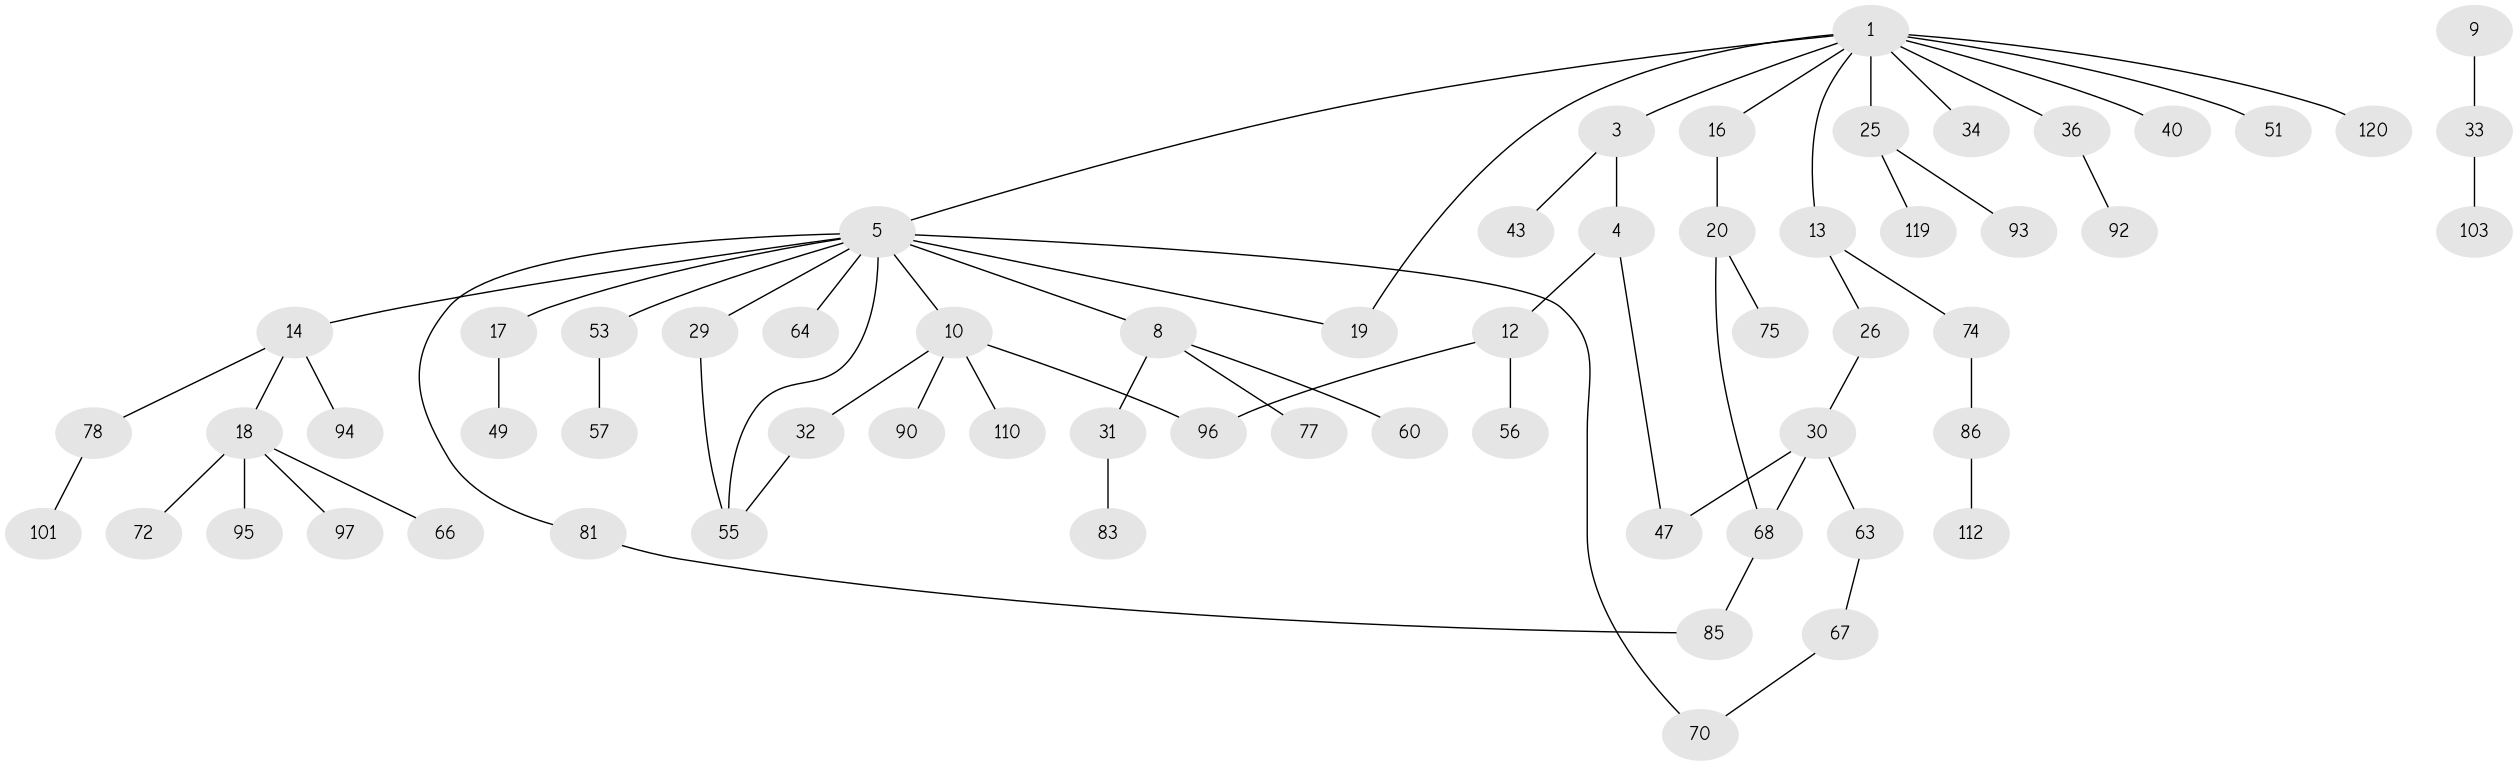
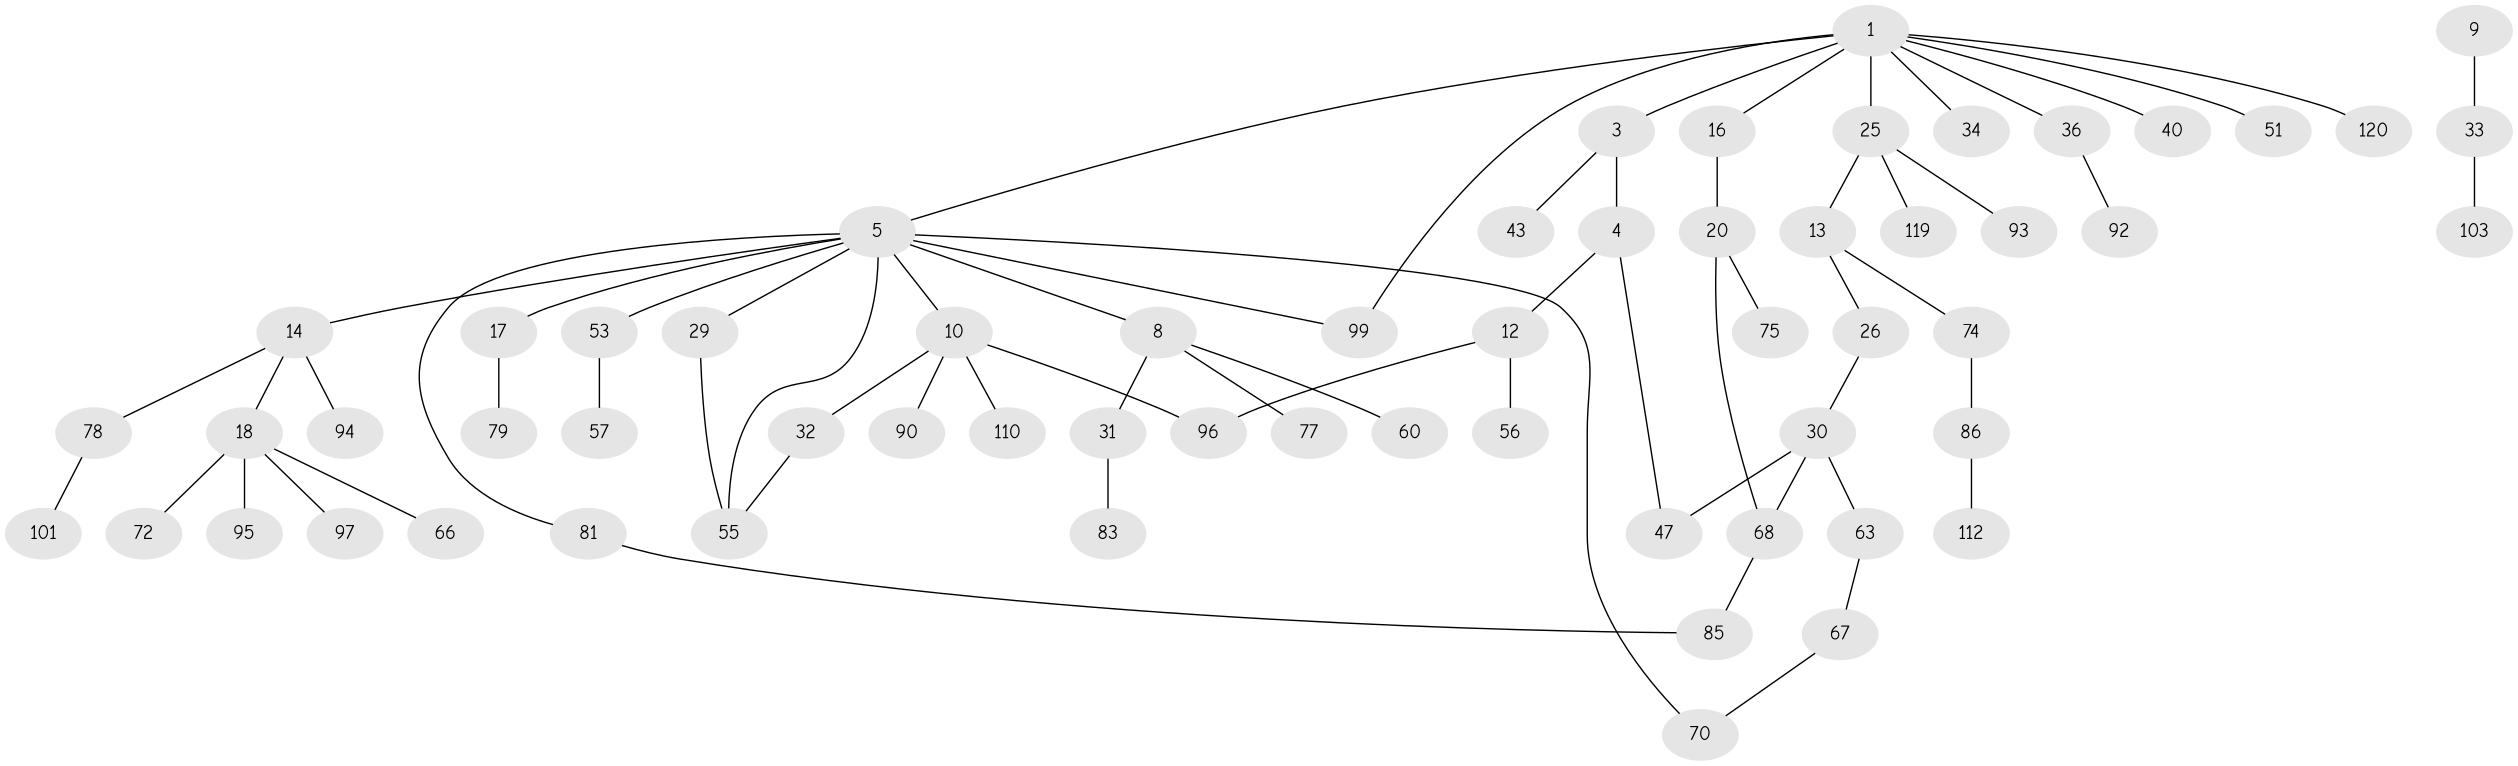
edge "1" -- "13": now "25" -- "13"
node "64": removed
node "19": label "19" -> "99"
node "49": label "49" -> "79"
